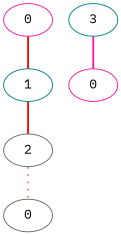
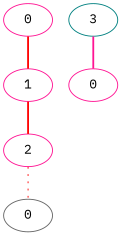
node "1": color teal -> deeppink
node "2": color gray40 -> deeppink
